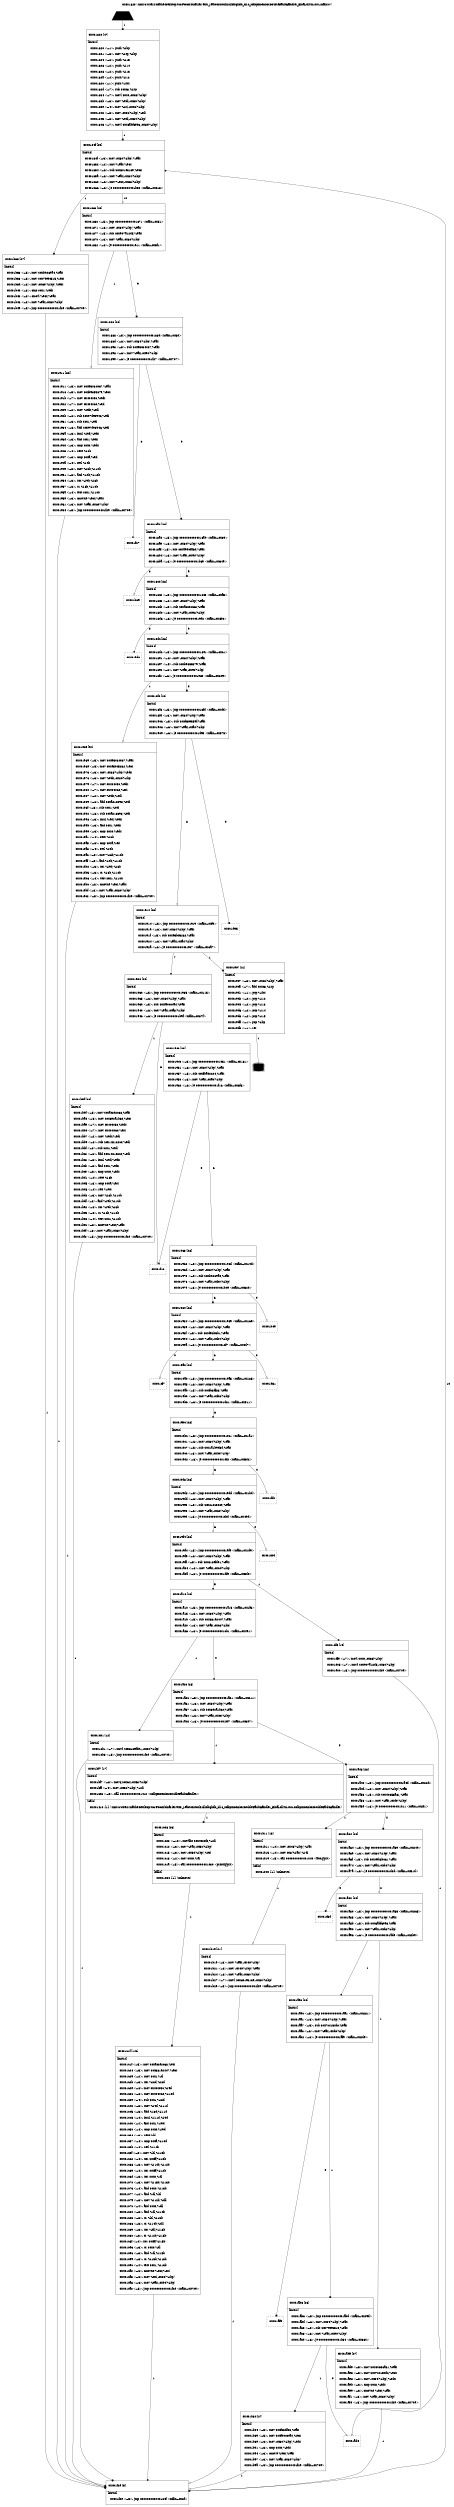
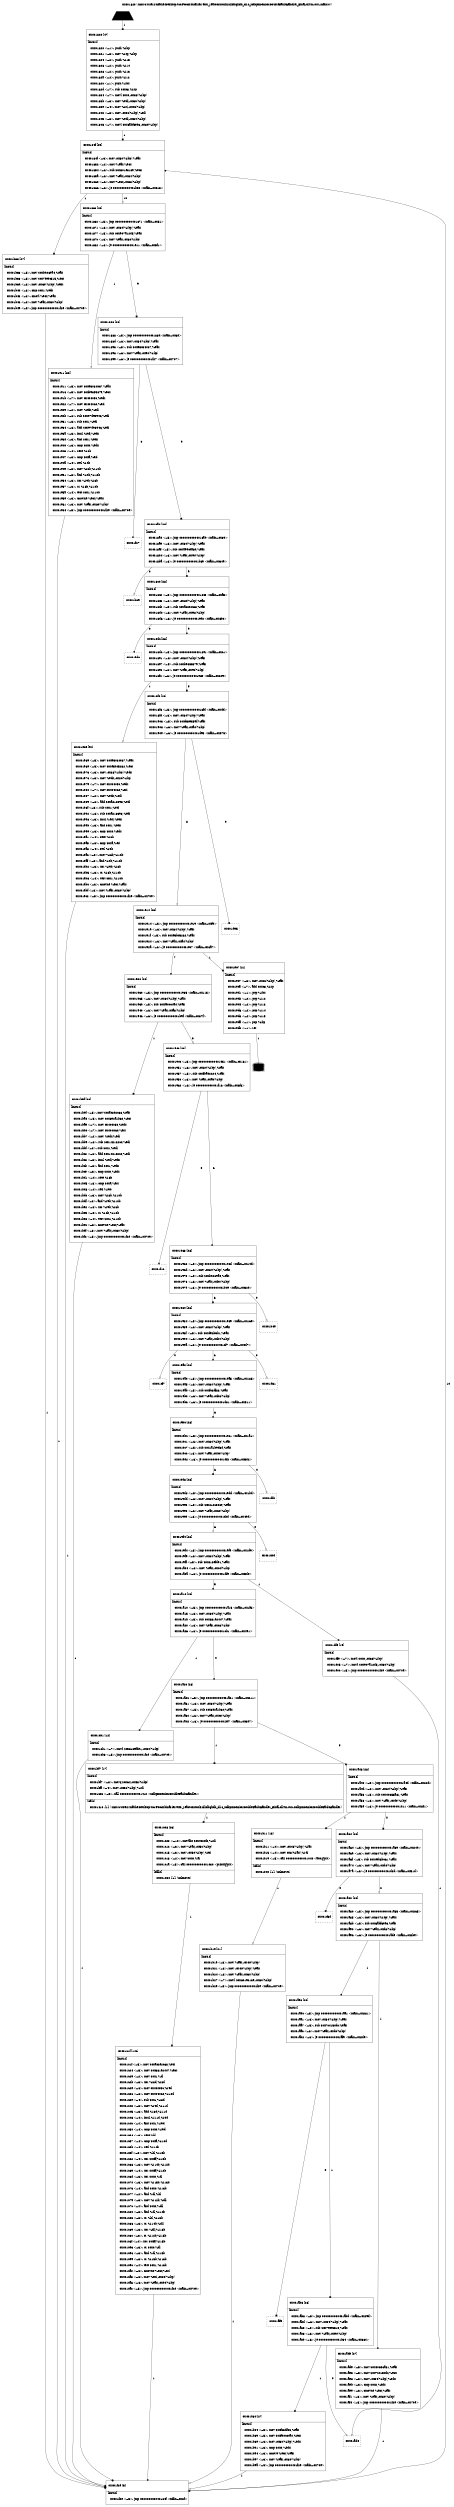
edge "0x401930 [28]" -> "0x401f16": now "0x401930 [28]" -> "0x40194c [28]"
edge "0x4019bc [28]" -> "0x4019d8 [28]": arrowhead onormal -> box
